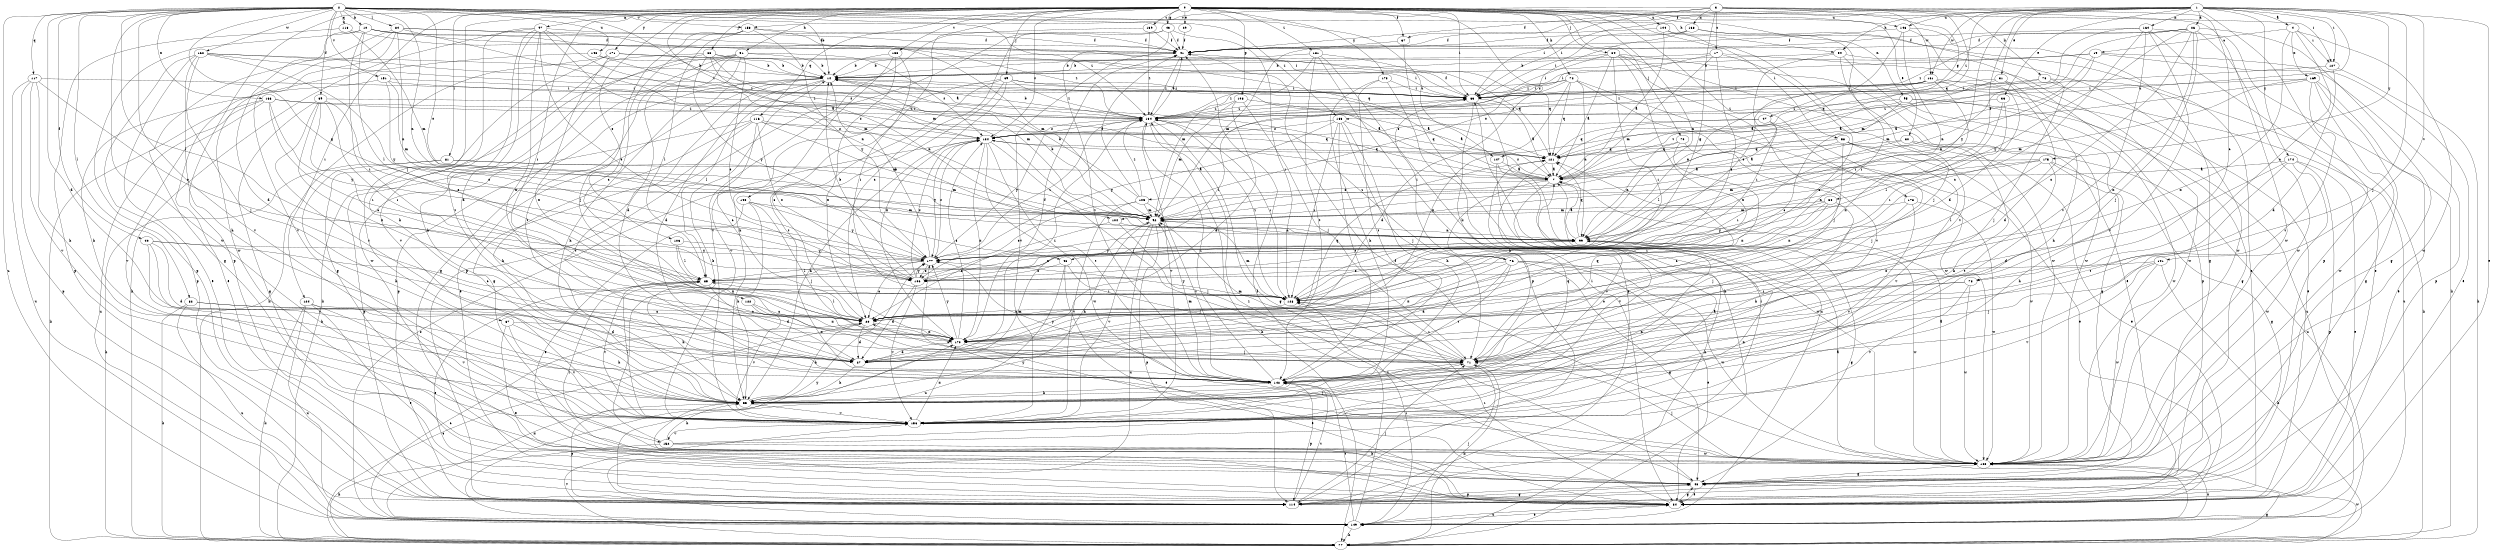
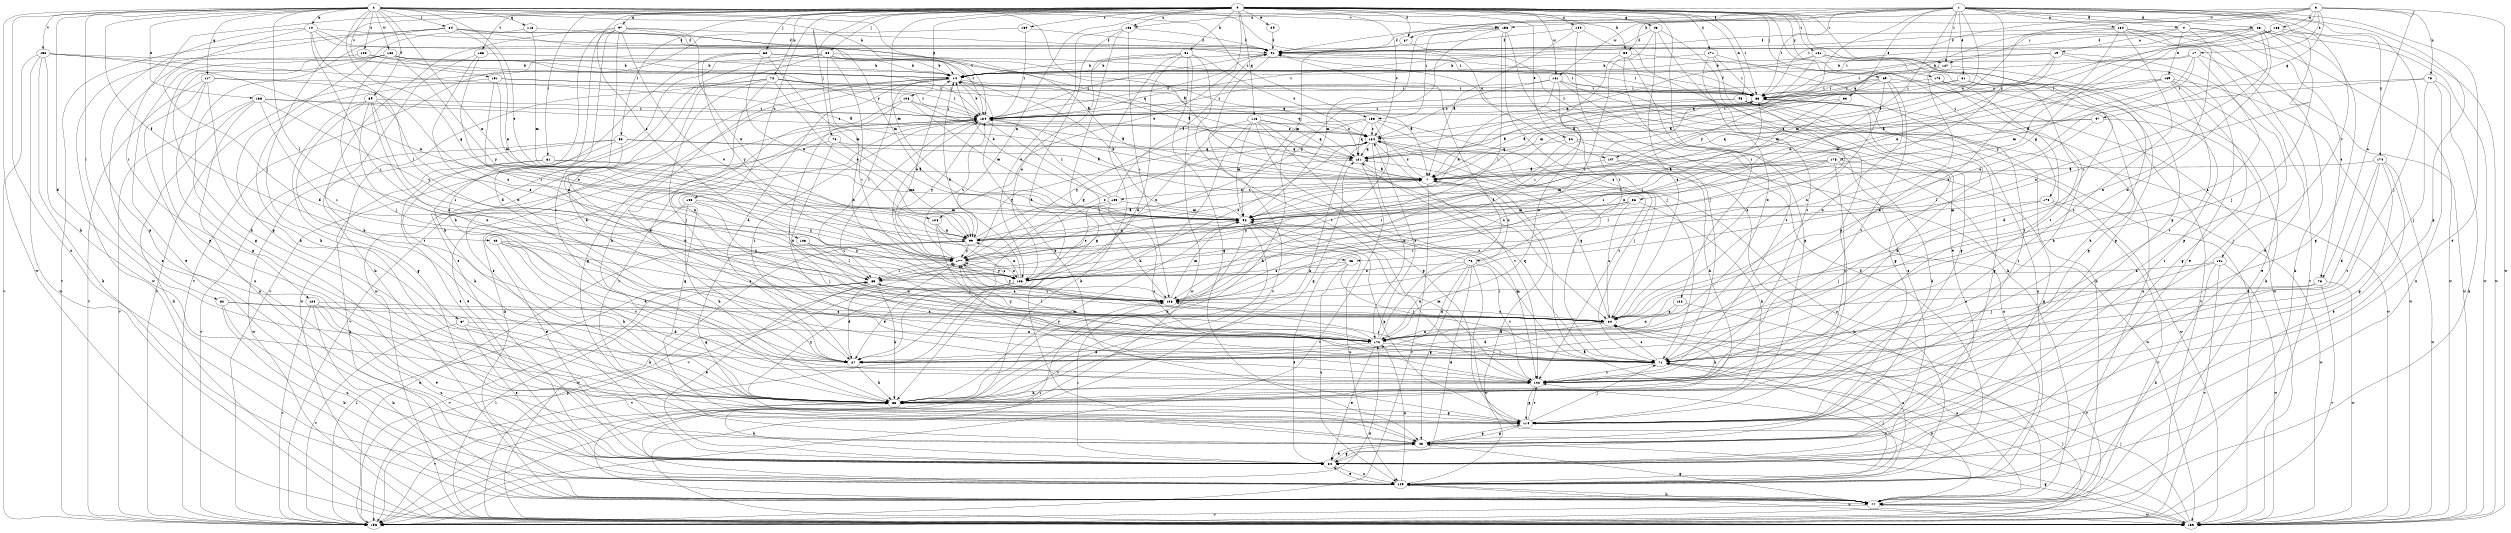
edge "95" -> "7": label "t" -> "a"
edge "156" -> "152": reversed
